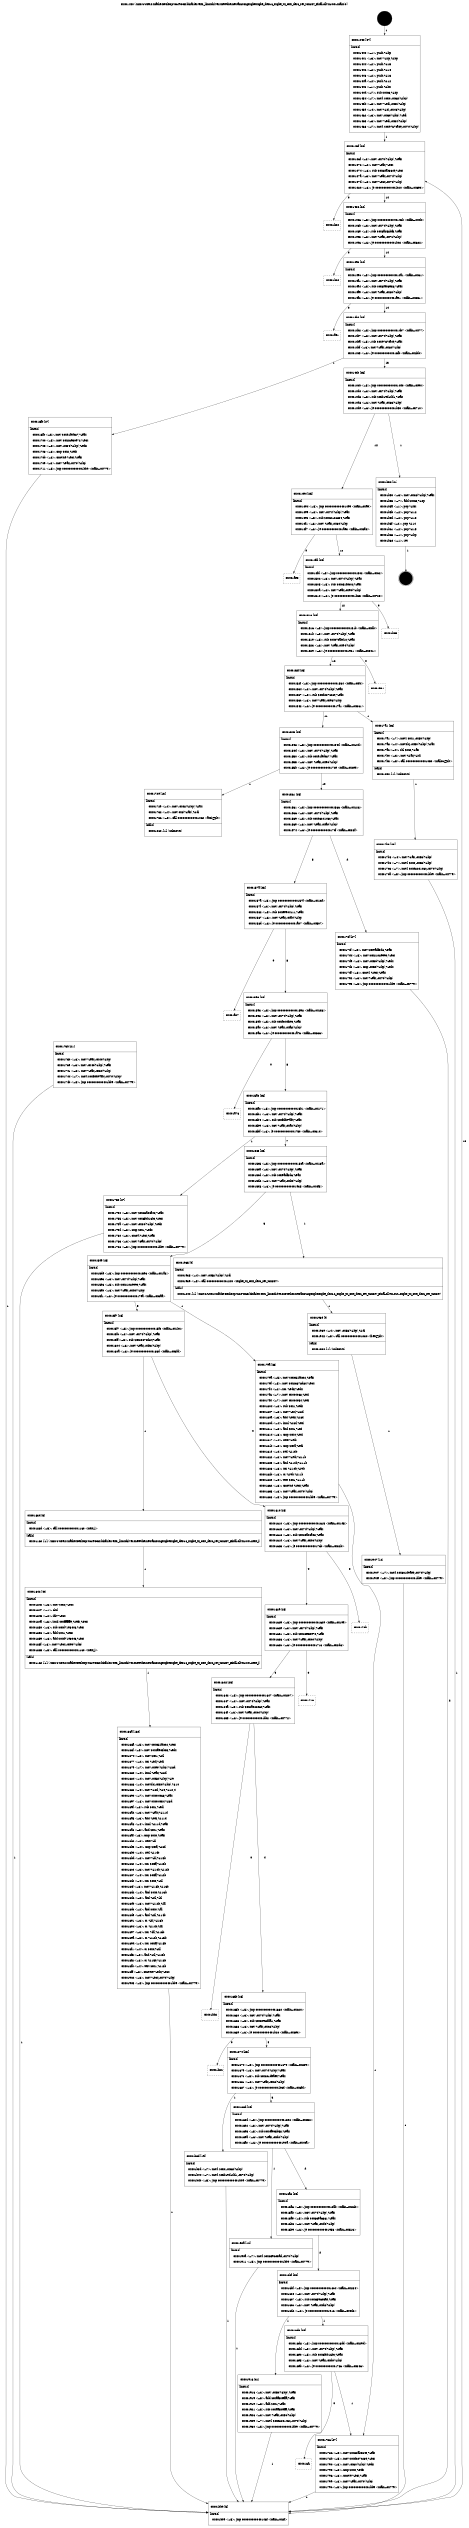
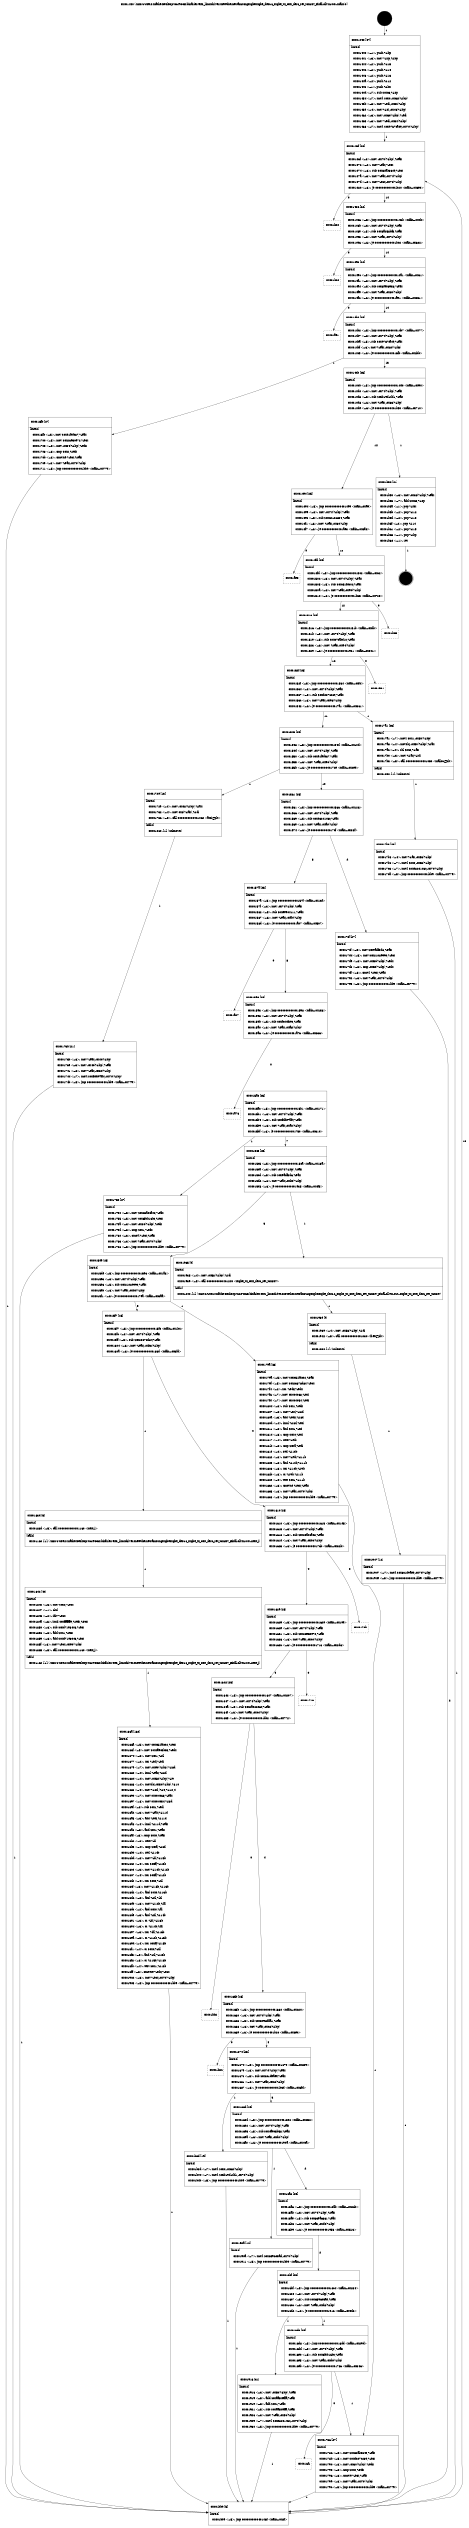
edge "0x40172e [13]" -> "0x40173b [21]": added, label "1"
edge "0x401593 [25]" -> "0x4015ac [25]": removed, label "8"
